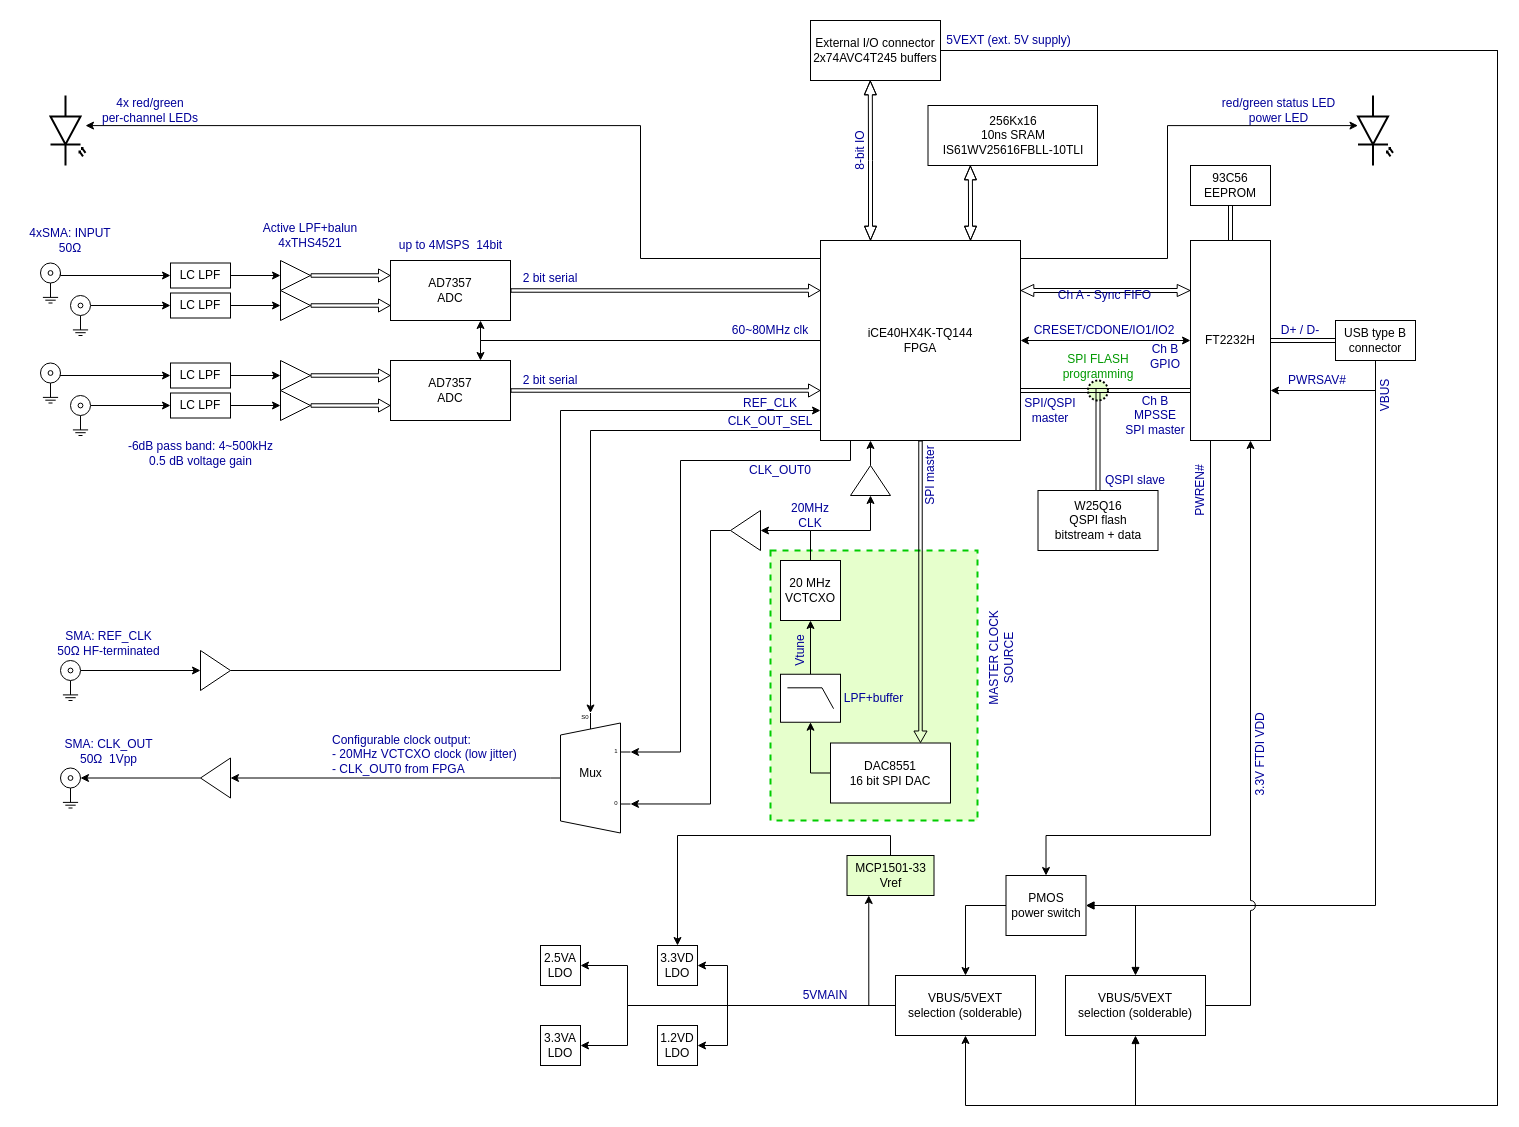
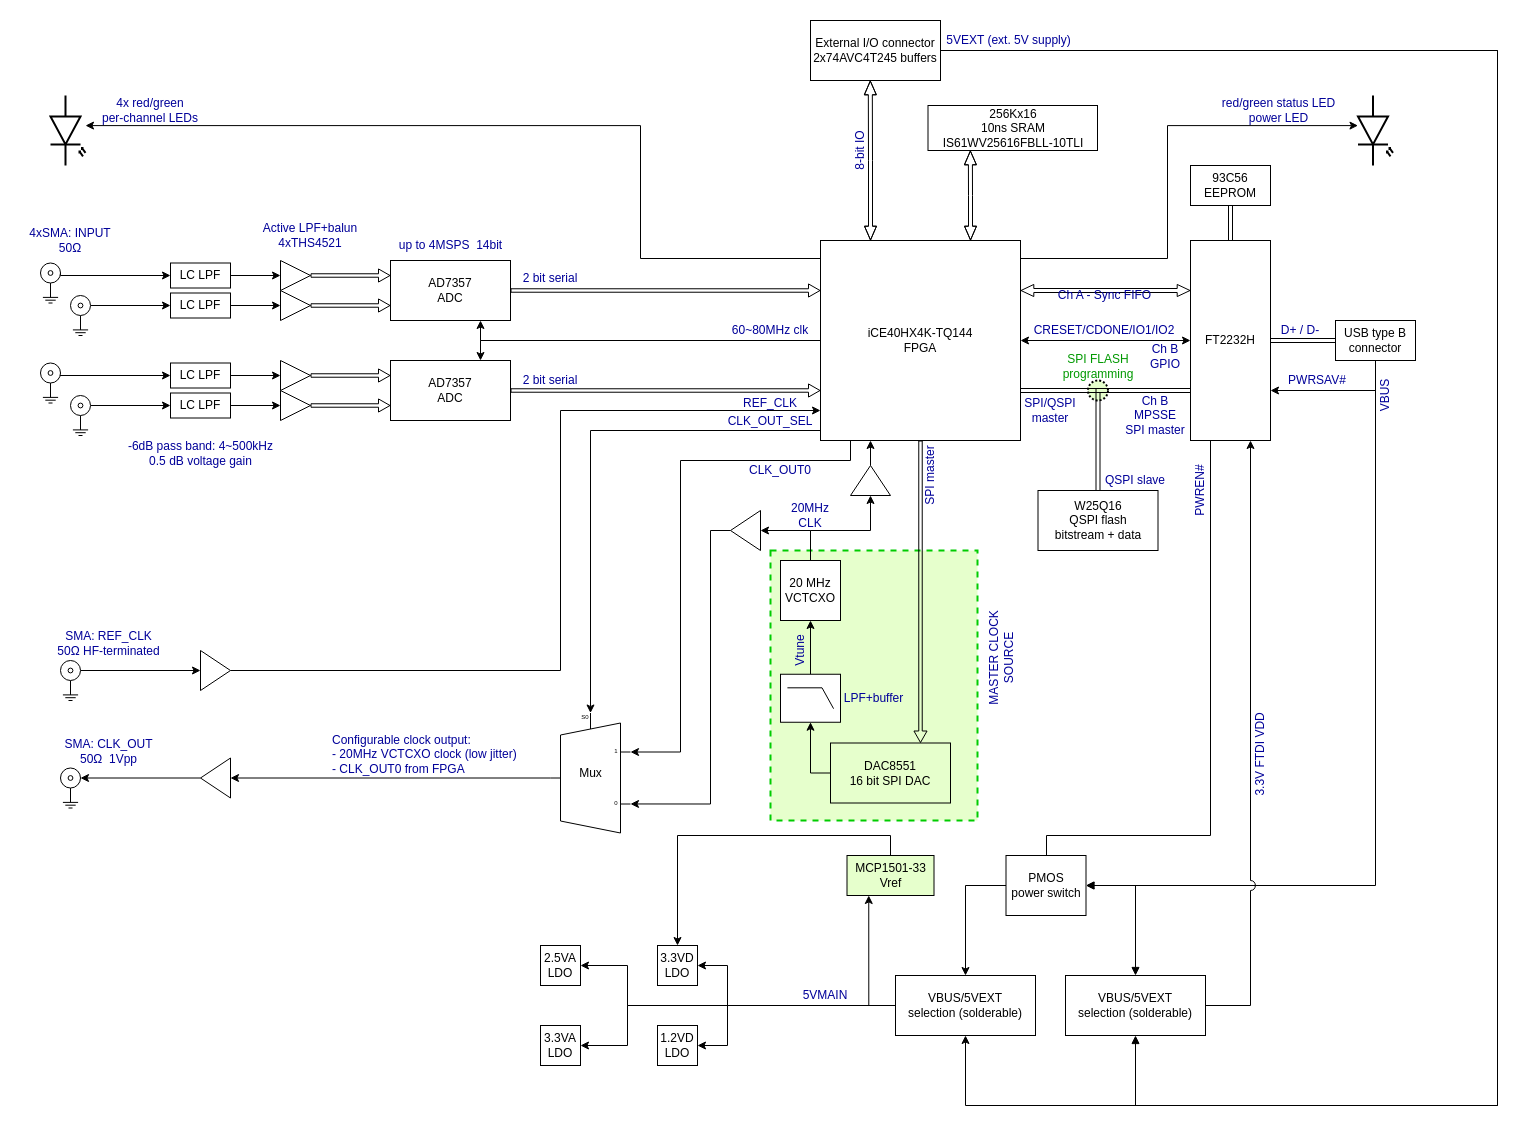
node "256Kx16 10ns SRAM IS61WV25616FBLL-10TLI": size 170x60 -> 170x45
node "DAC8551 16 bit SPI DAC": fillcolor #ffffff -> #e6ffcc
node "PMOS power switch": moved (1046, 906) -> (1046, 886)
